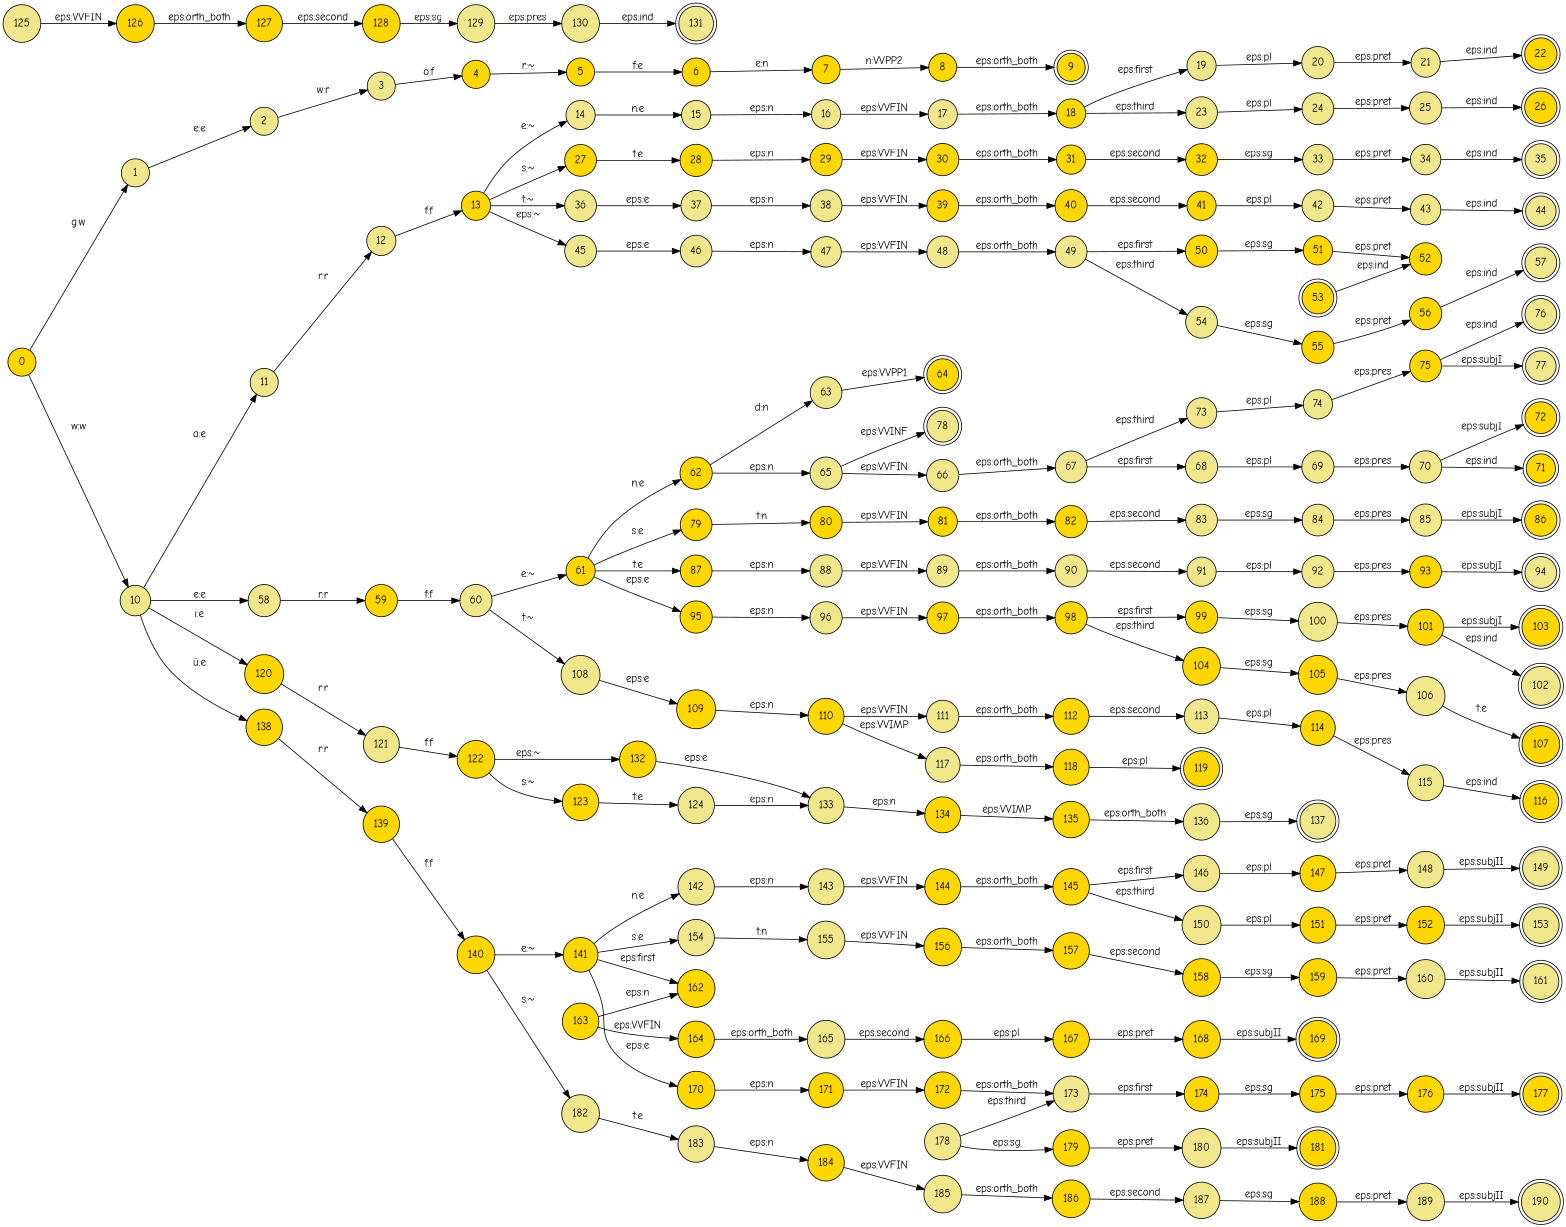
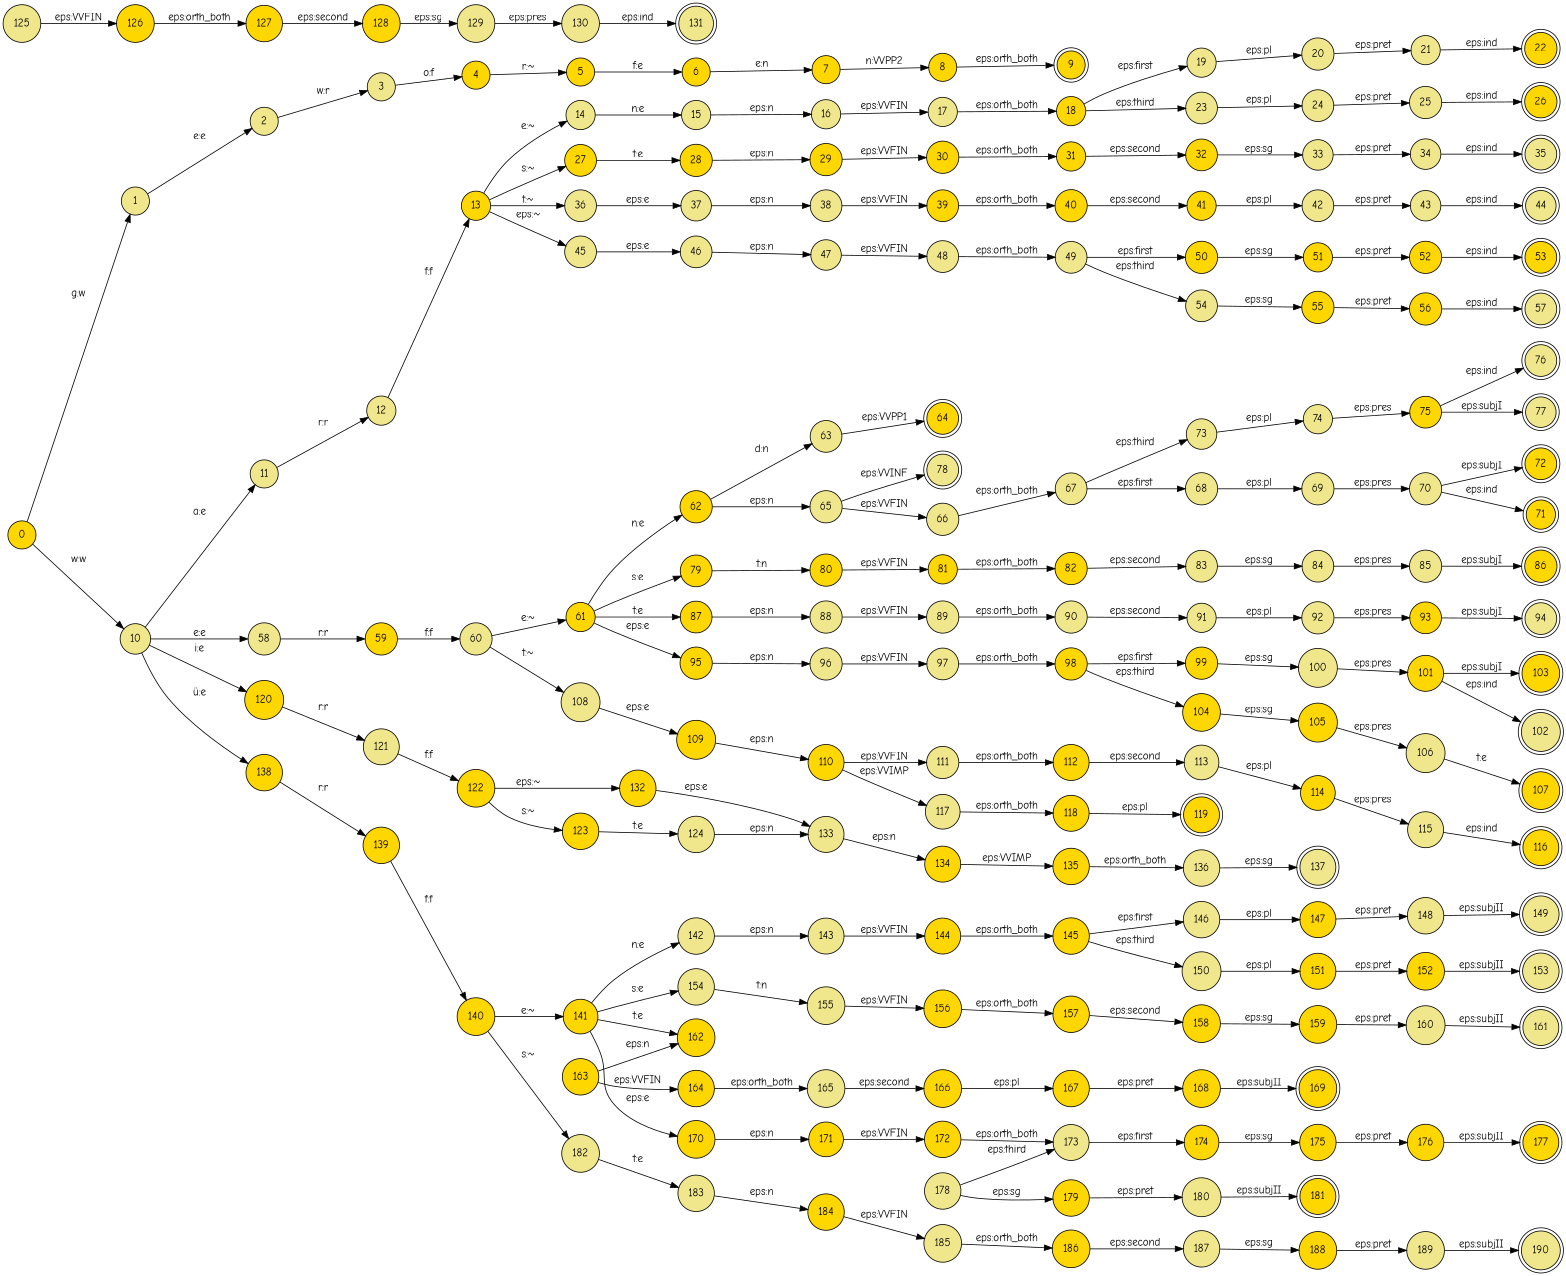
edge "53" -> "52": reversed
node "97": fillcolor gold -> khaki
edge "141" -> "162": label "eps:first" -> "t:e"
